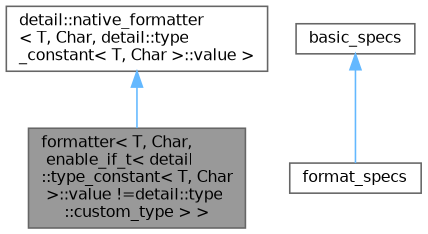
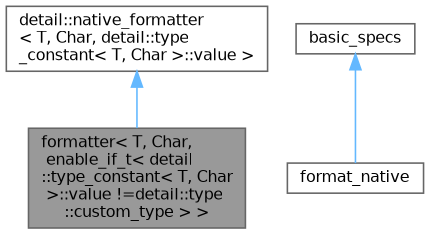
node "format_specs": label "format_specs" -> "format_native"
